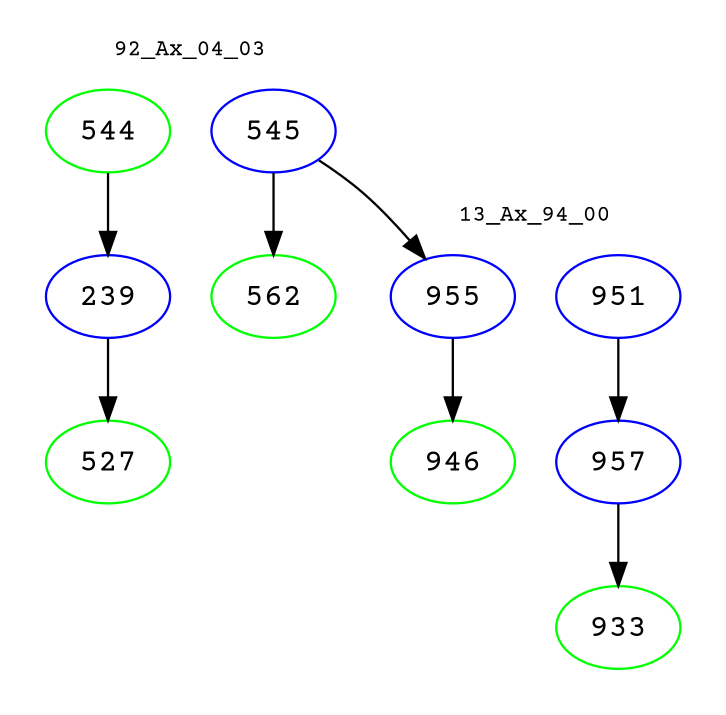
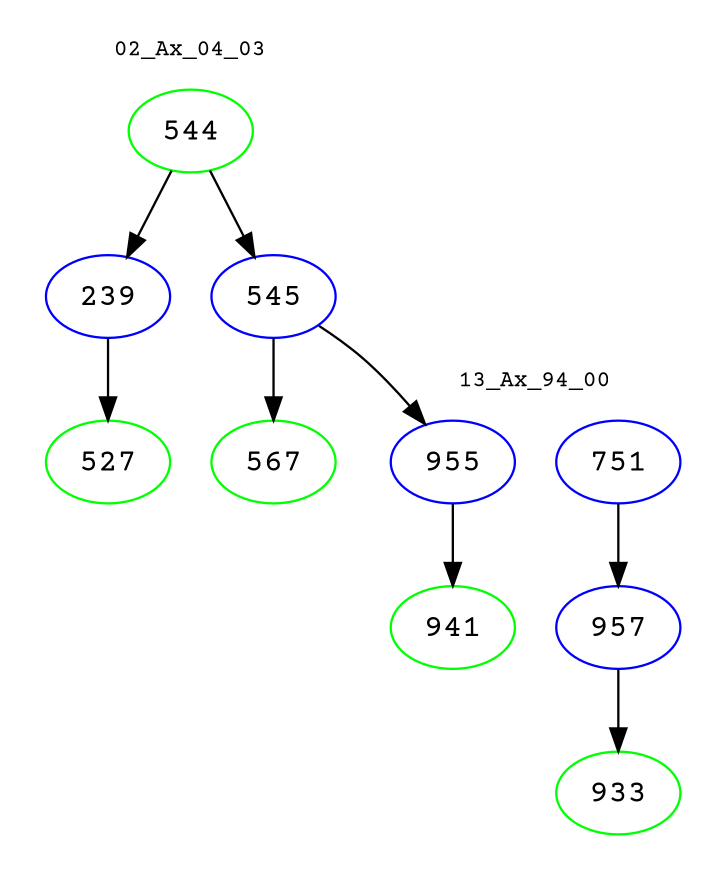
cluster "92_Ax_04_03": label "92_Ax_04_03" -> "02_Ax_04_03"
edge "544" -> "545": added
node "562": label "562" -> "567"
node "951": label "951" -> "751"
node "946": label "946" -> "941"
